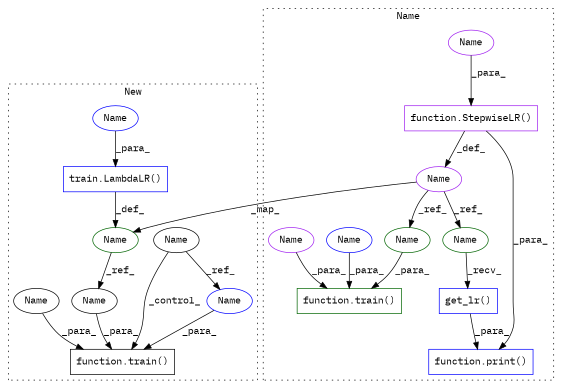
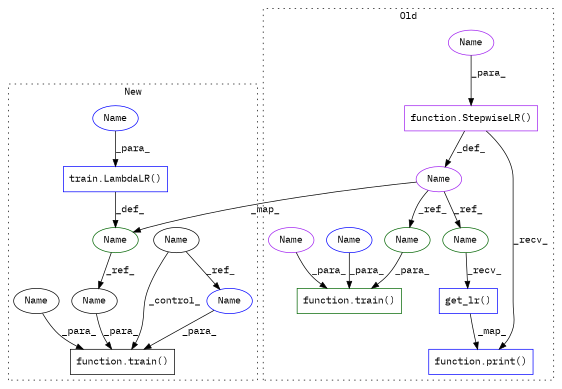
cluster "Name": label "Name" -> "Old"
edge "function.StepwiseLR()" -> "function.print()": label "_para_" -> "_recv_"
edge "get_lr()" -> "function.print()": label "_para_" -> "_map_"
